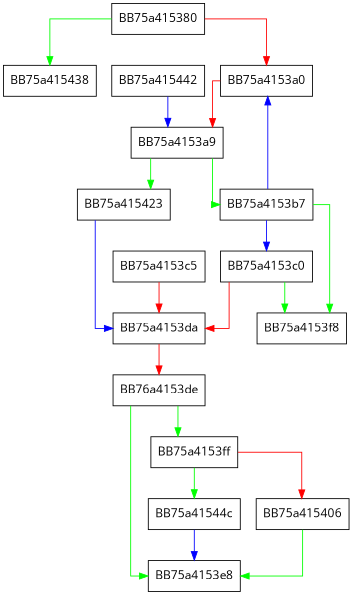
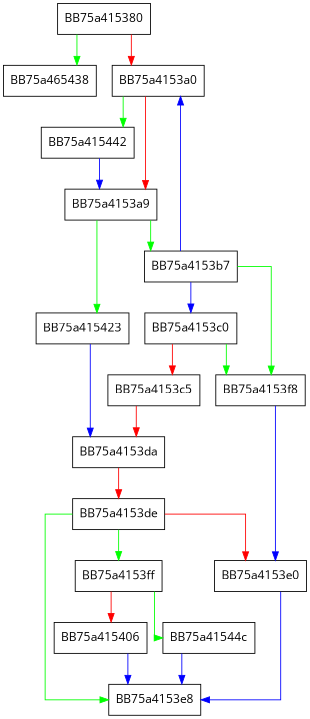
node "BB75a415438": label "BB75a415438" -> "BB75a465438"
edge "BB75a4153a0" -> "BB75a415442": added
edge "BB75a4153c0" -> "BB75a4153da": now "BB75a4153c0" -> "BB75a4153c5"
node "BB76a4153de": label "BB76a4153de" -> "BB75a4153de"
node "BB75a4153e0": added
edge "BB75a415406" -> "BB75a4153e8": color green -> blue
